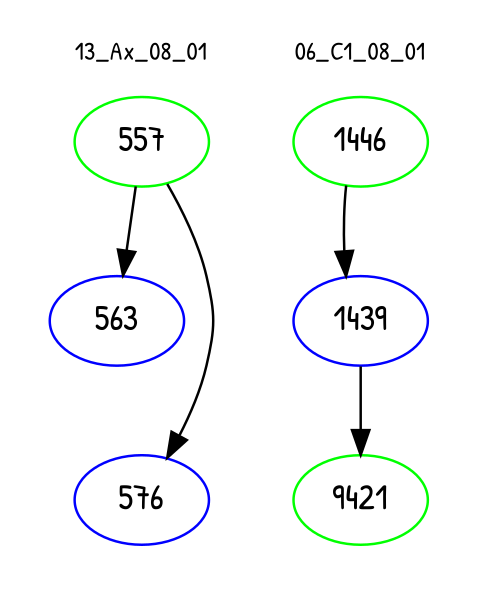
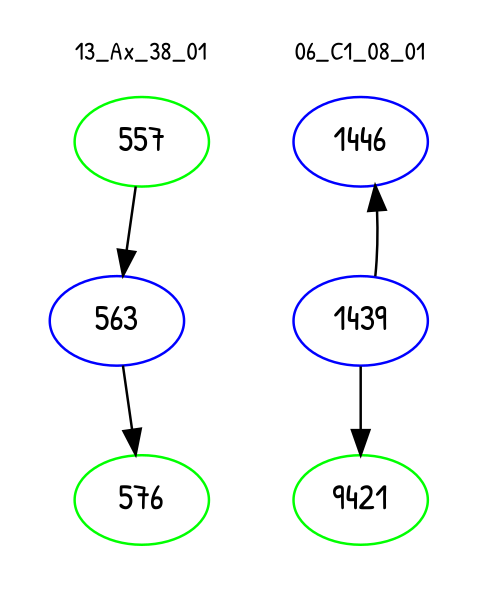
cluster "13_Ax_08_01": label "13_Ax_08_01" -> "13_Ax_38_01"
node "1446": color green -> blue
edge "1446" -> "1439": reversed
edge "557" -> "576": now "563" -> "576"
node "576": color blue -> green
